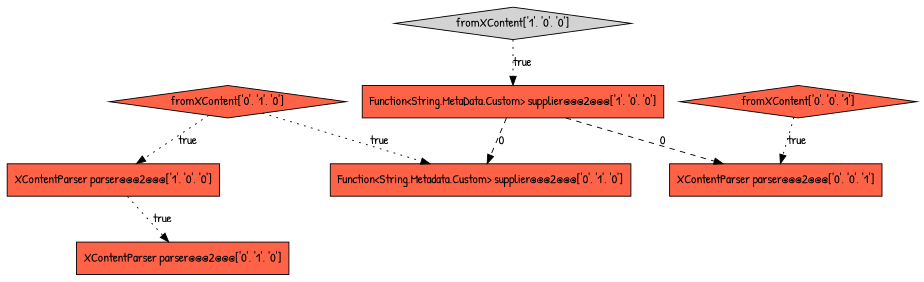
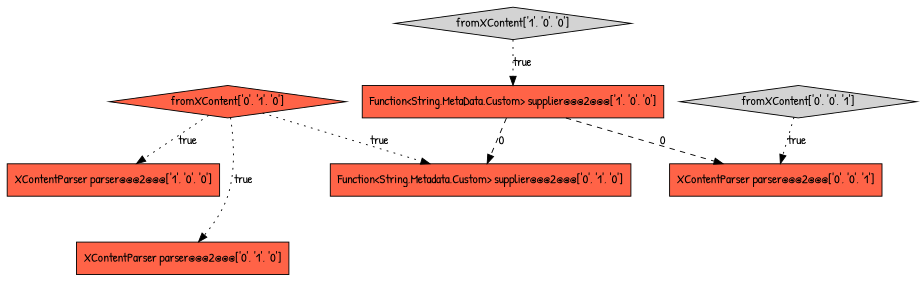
node "fromXContent['0', '0', '1']": fillcolor tomato -> lightgray
edge "XContentParser parser@@@2@@@['1', '0', '0']" -> "XContentParser parser@@@2@@@['0', '1', '0']": now "fromXContent['0', '1', '0']" -> "XContentParser parser@@@2@@@['0', '1', '0']"
